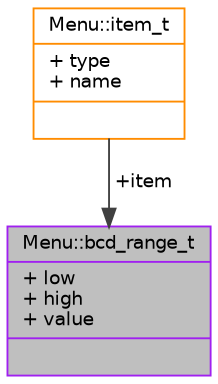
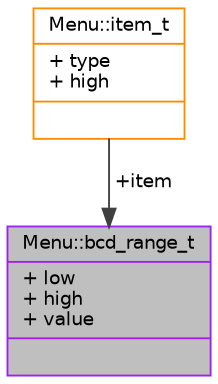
node "Menu::item_t": text "+ name" -> "+ high"
